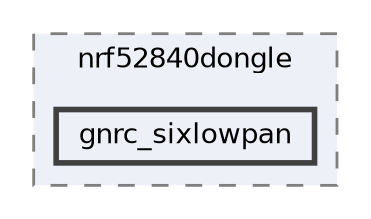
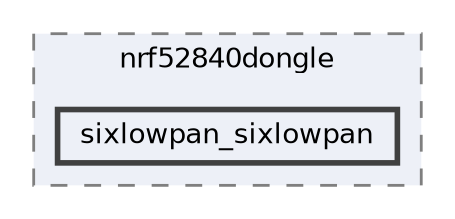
node "gnrc_sixlowpan": label "gnrc_sixlowpan" -> "sixlowpan_sixlowpan"
